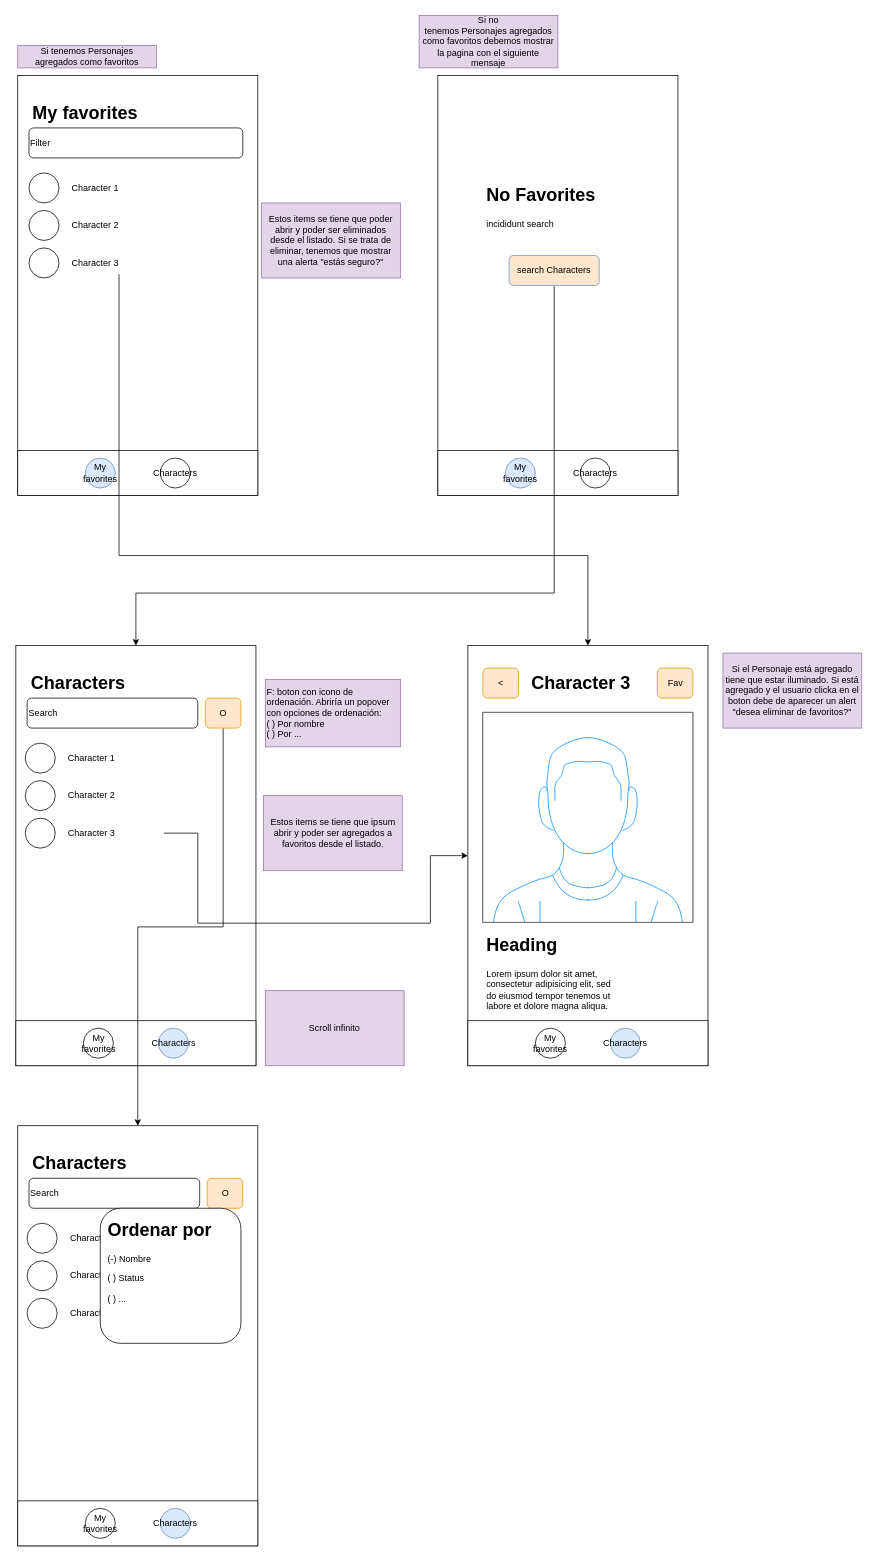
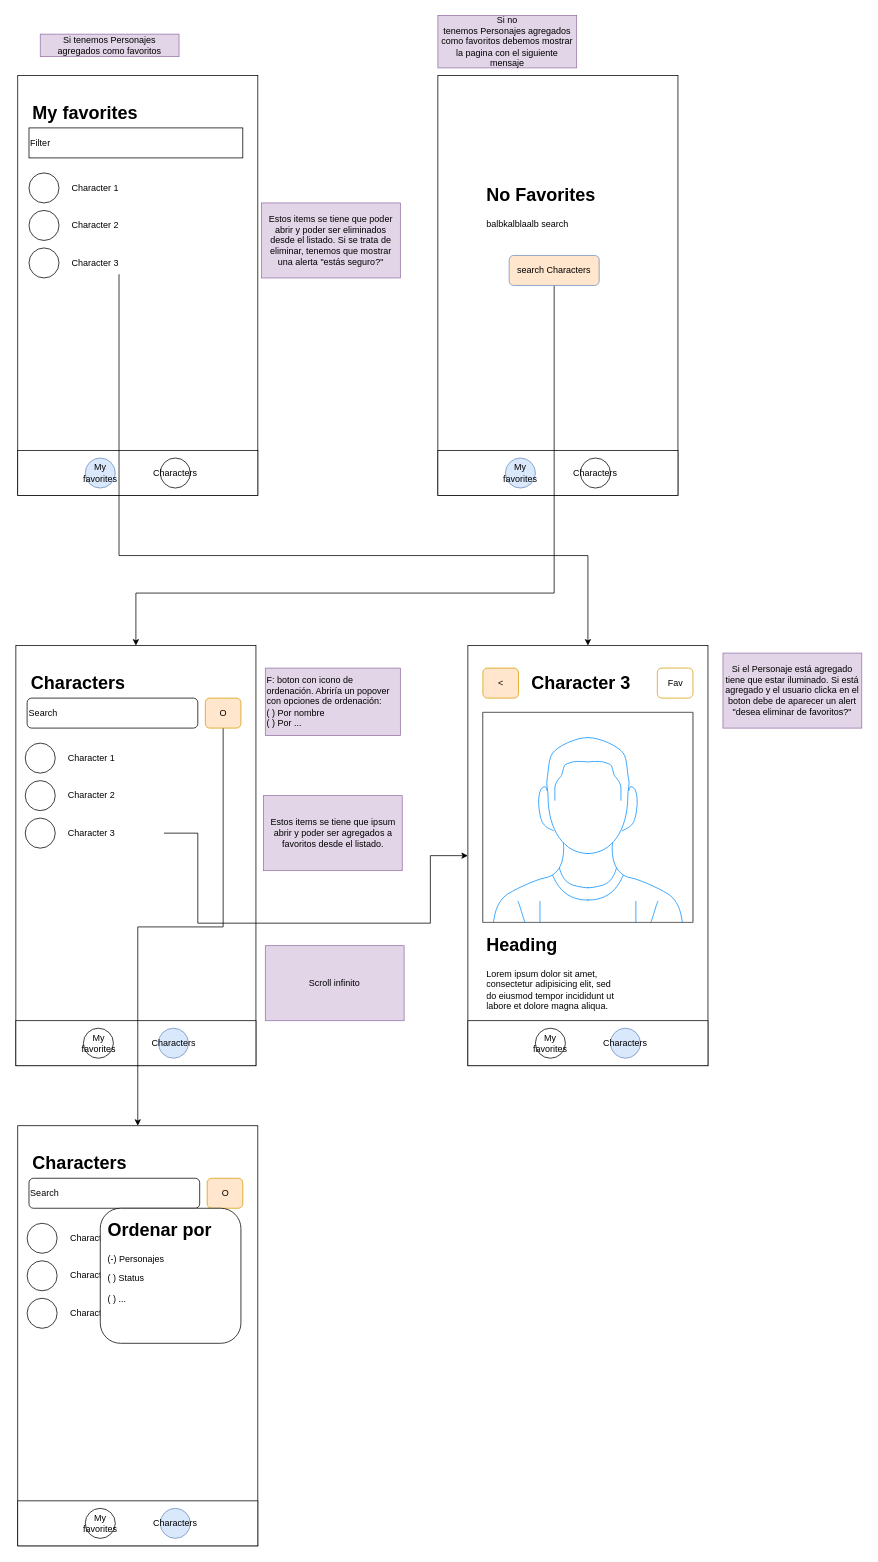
node "Si no tenemos Personajes agregados como favoritos debemos mostrar la pagina con el siguiente mensaje": moved (488, 42) -> (507, 42)
node "Si tenemos Personajes agregados como favoritos": moved (87, 57) -> (110, 45)
node "Filter": shape rounded rectangle -> rectangle
node "No Favoritesincididunt search": label "No Favoritesincididunt search" -> "No Favoritesbalbkalblaalb search"
node "Fav": fillcolor #ffe6cc -> #ffffff
node "F: boton con icono de ordenación. Abriría un popover con opciones de ordenación: ( ) Por nombre ( ) Por ...": moved (333, 713) -> (333, 702)
node "HeadingLorem ipsum dolor sit amet, consectetur adipisicing elit, sed do eiusmod tempor tenemos ut labore et dolore magna aliqua.": label "HeadingLorem ipsum dolor sit amet, consectetur adipisicing elit, sed do eiusmod tempor tenemos ut labore et dolore magna aliqua." -> "HeadingLorem ipsum dolor sit amet, consectetur adipisicing elit, sed do eiusmod tempor incididunt ut labore et dolore magna aliqua."
node "Scroll infinito": moved (335, 1028) -> (335, 983)
node "Ordenar por(-) Nombre ( ) Status ( ) ...": label "Ordenar por(-) Nombre ( ) Status ( ) ..." -> "Ordenar por(-) Personajes ( ) Status ( ) ..."
